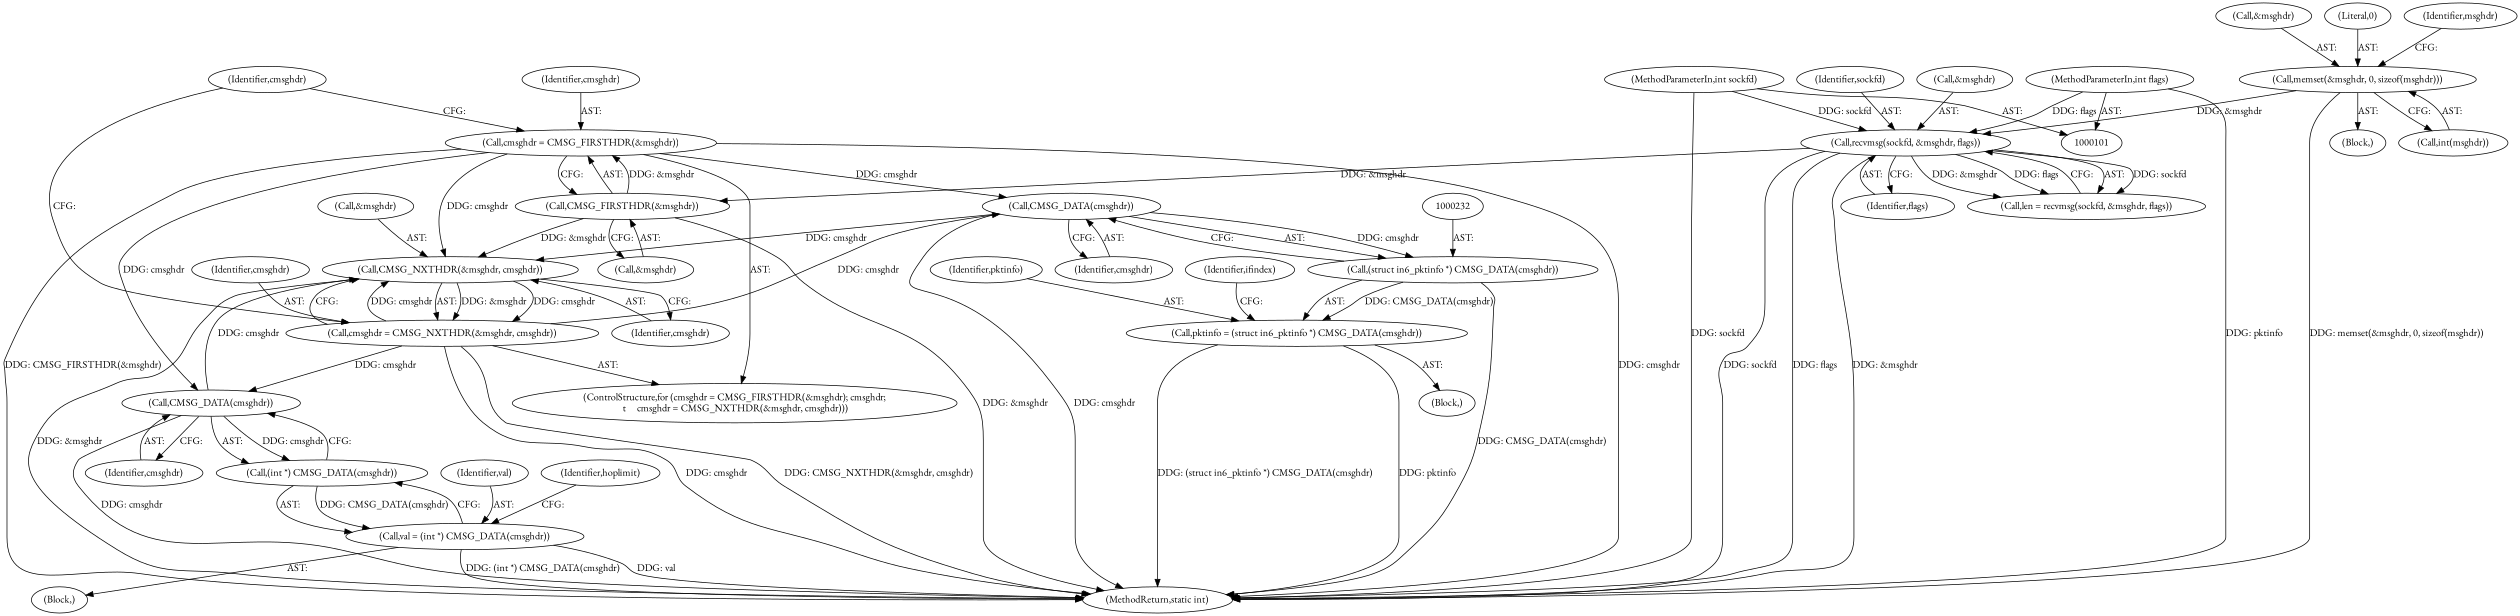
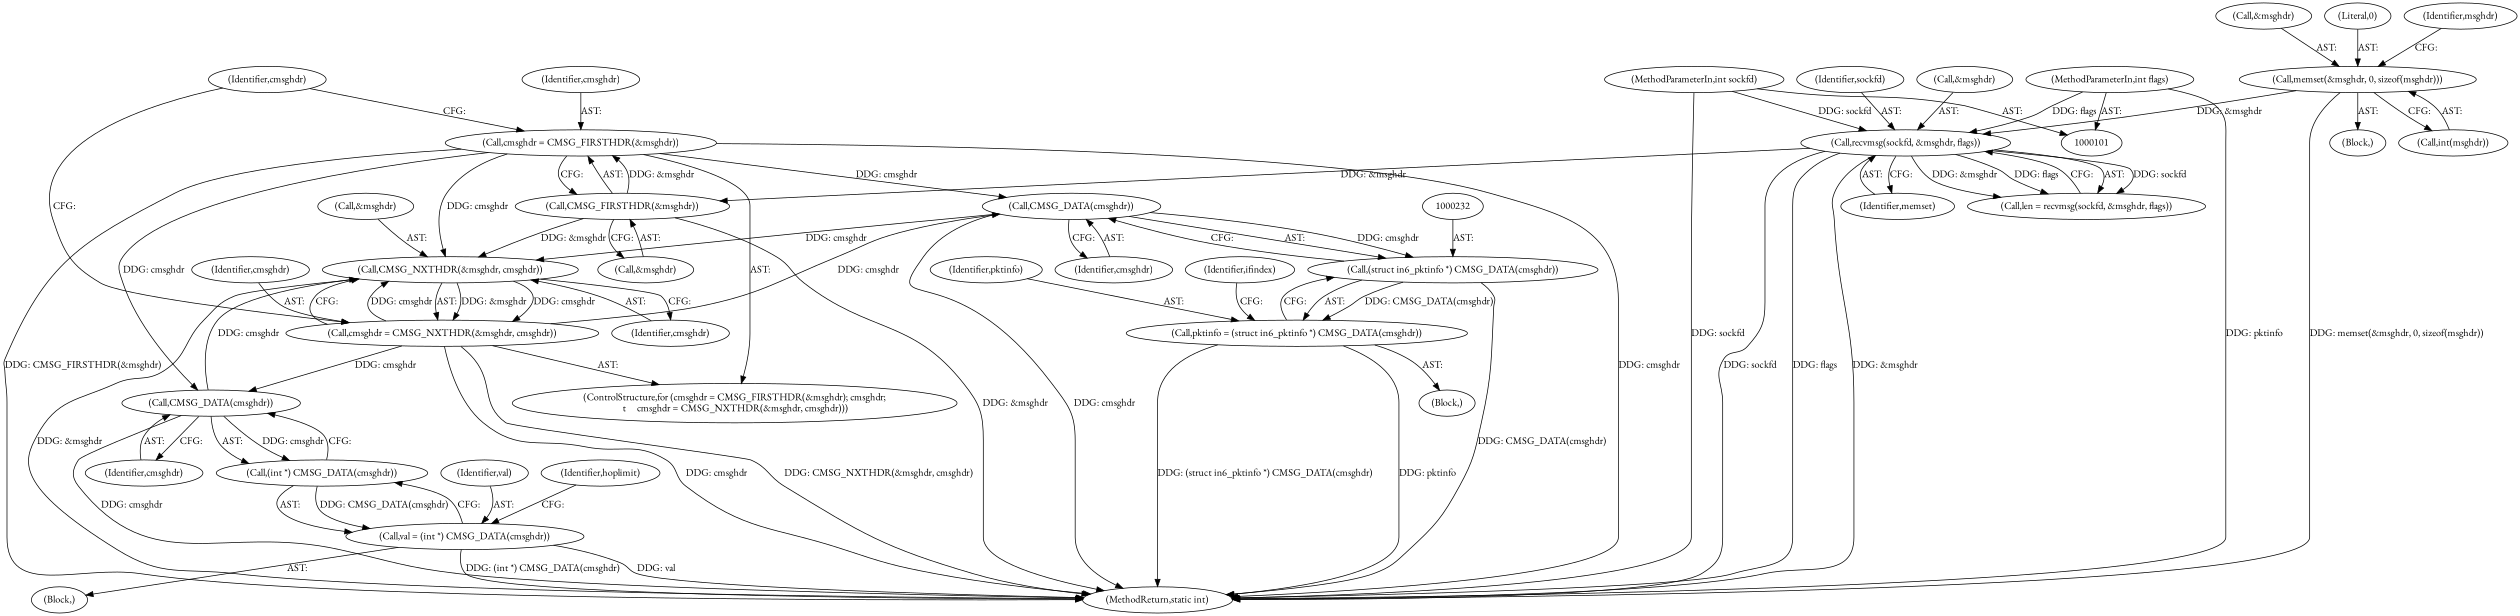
node "(Identifier,flags)": label "(Identifier,flags)" -> "(Identifier,memset)"
edge "(Call,pktinfo = (struct in6_pktinfo *) CMSG_DATA(cmsghdr))" -> "(Call,(struct in6_pktinfo *) CMSG_DATA(cmsghdr))": added, label "CFG:"
